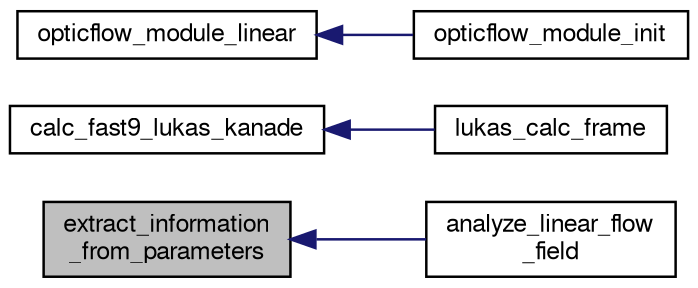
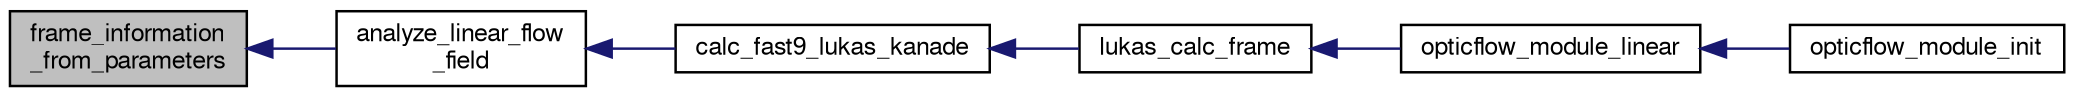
edge "calc_fast9_lukas_kanade" -> "analyze_linear_flow _field": added
edge "opticflow_module_linear" -> "lukas_calc_frame": added
node "extract_information _from_parameters": label "extract_information _from_parameters" -> "frame_information _from_parameters"
